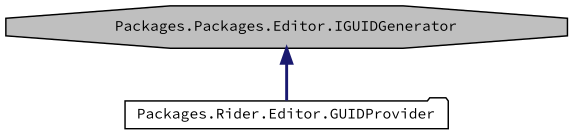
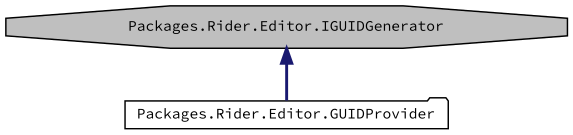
node "Packages.Packages.Editor.IGUIDGenerator": label "Packages.Packages.Editor.IGUIDGenerator" -> "Packages.Rider.Editor.IGUIDGenerator"
